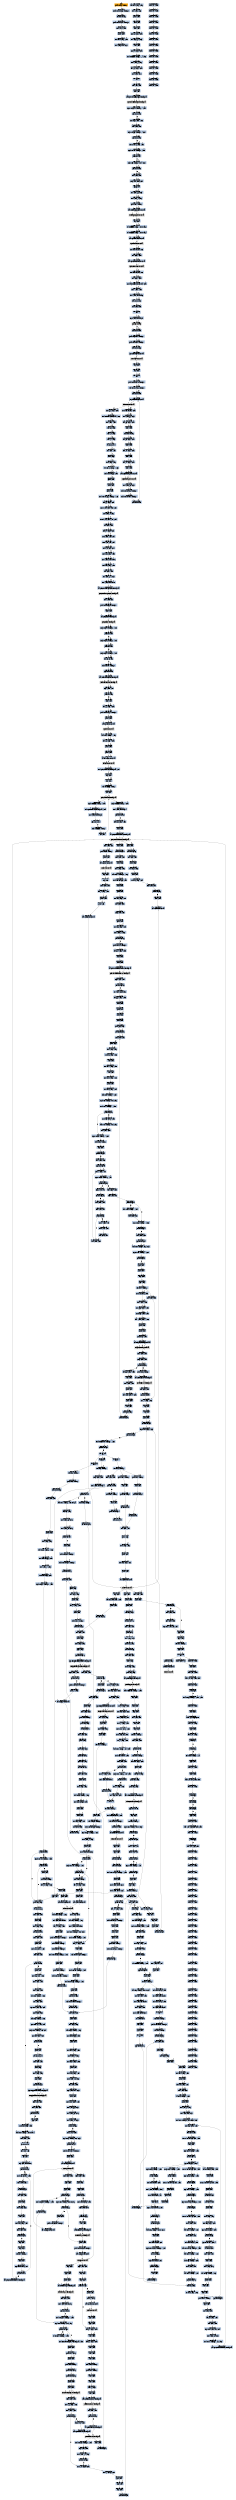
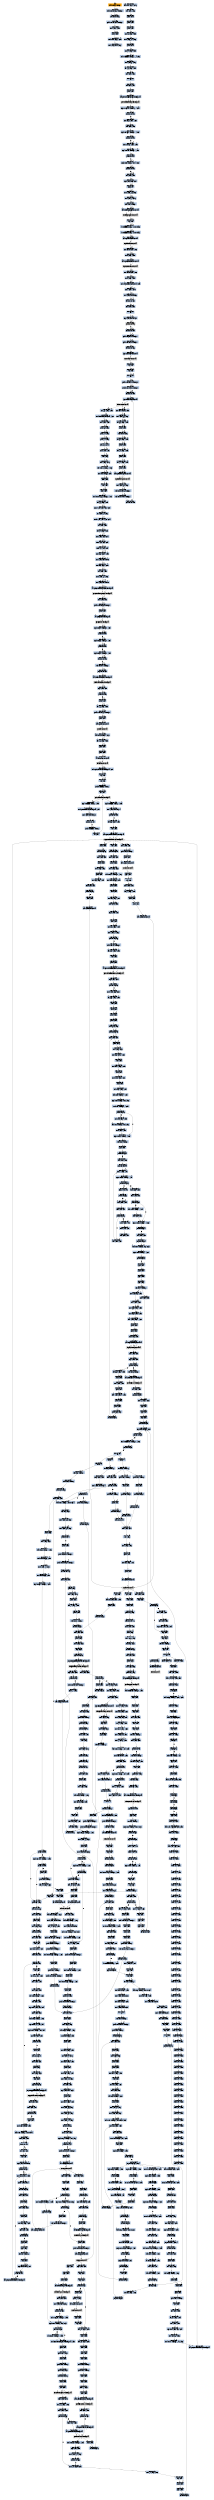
node "0x000206b3 addb %al, (%eax)": added
